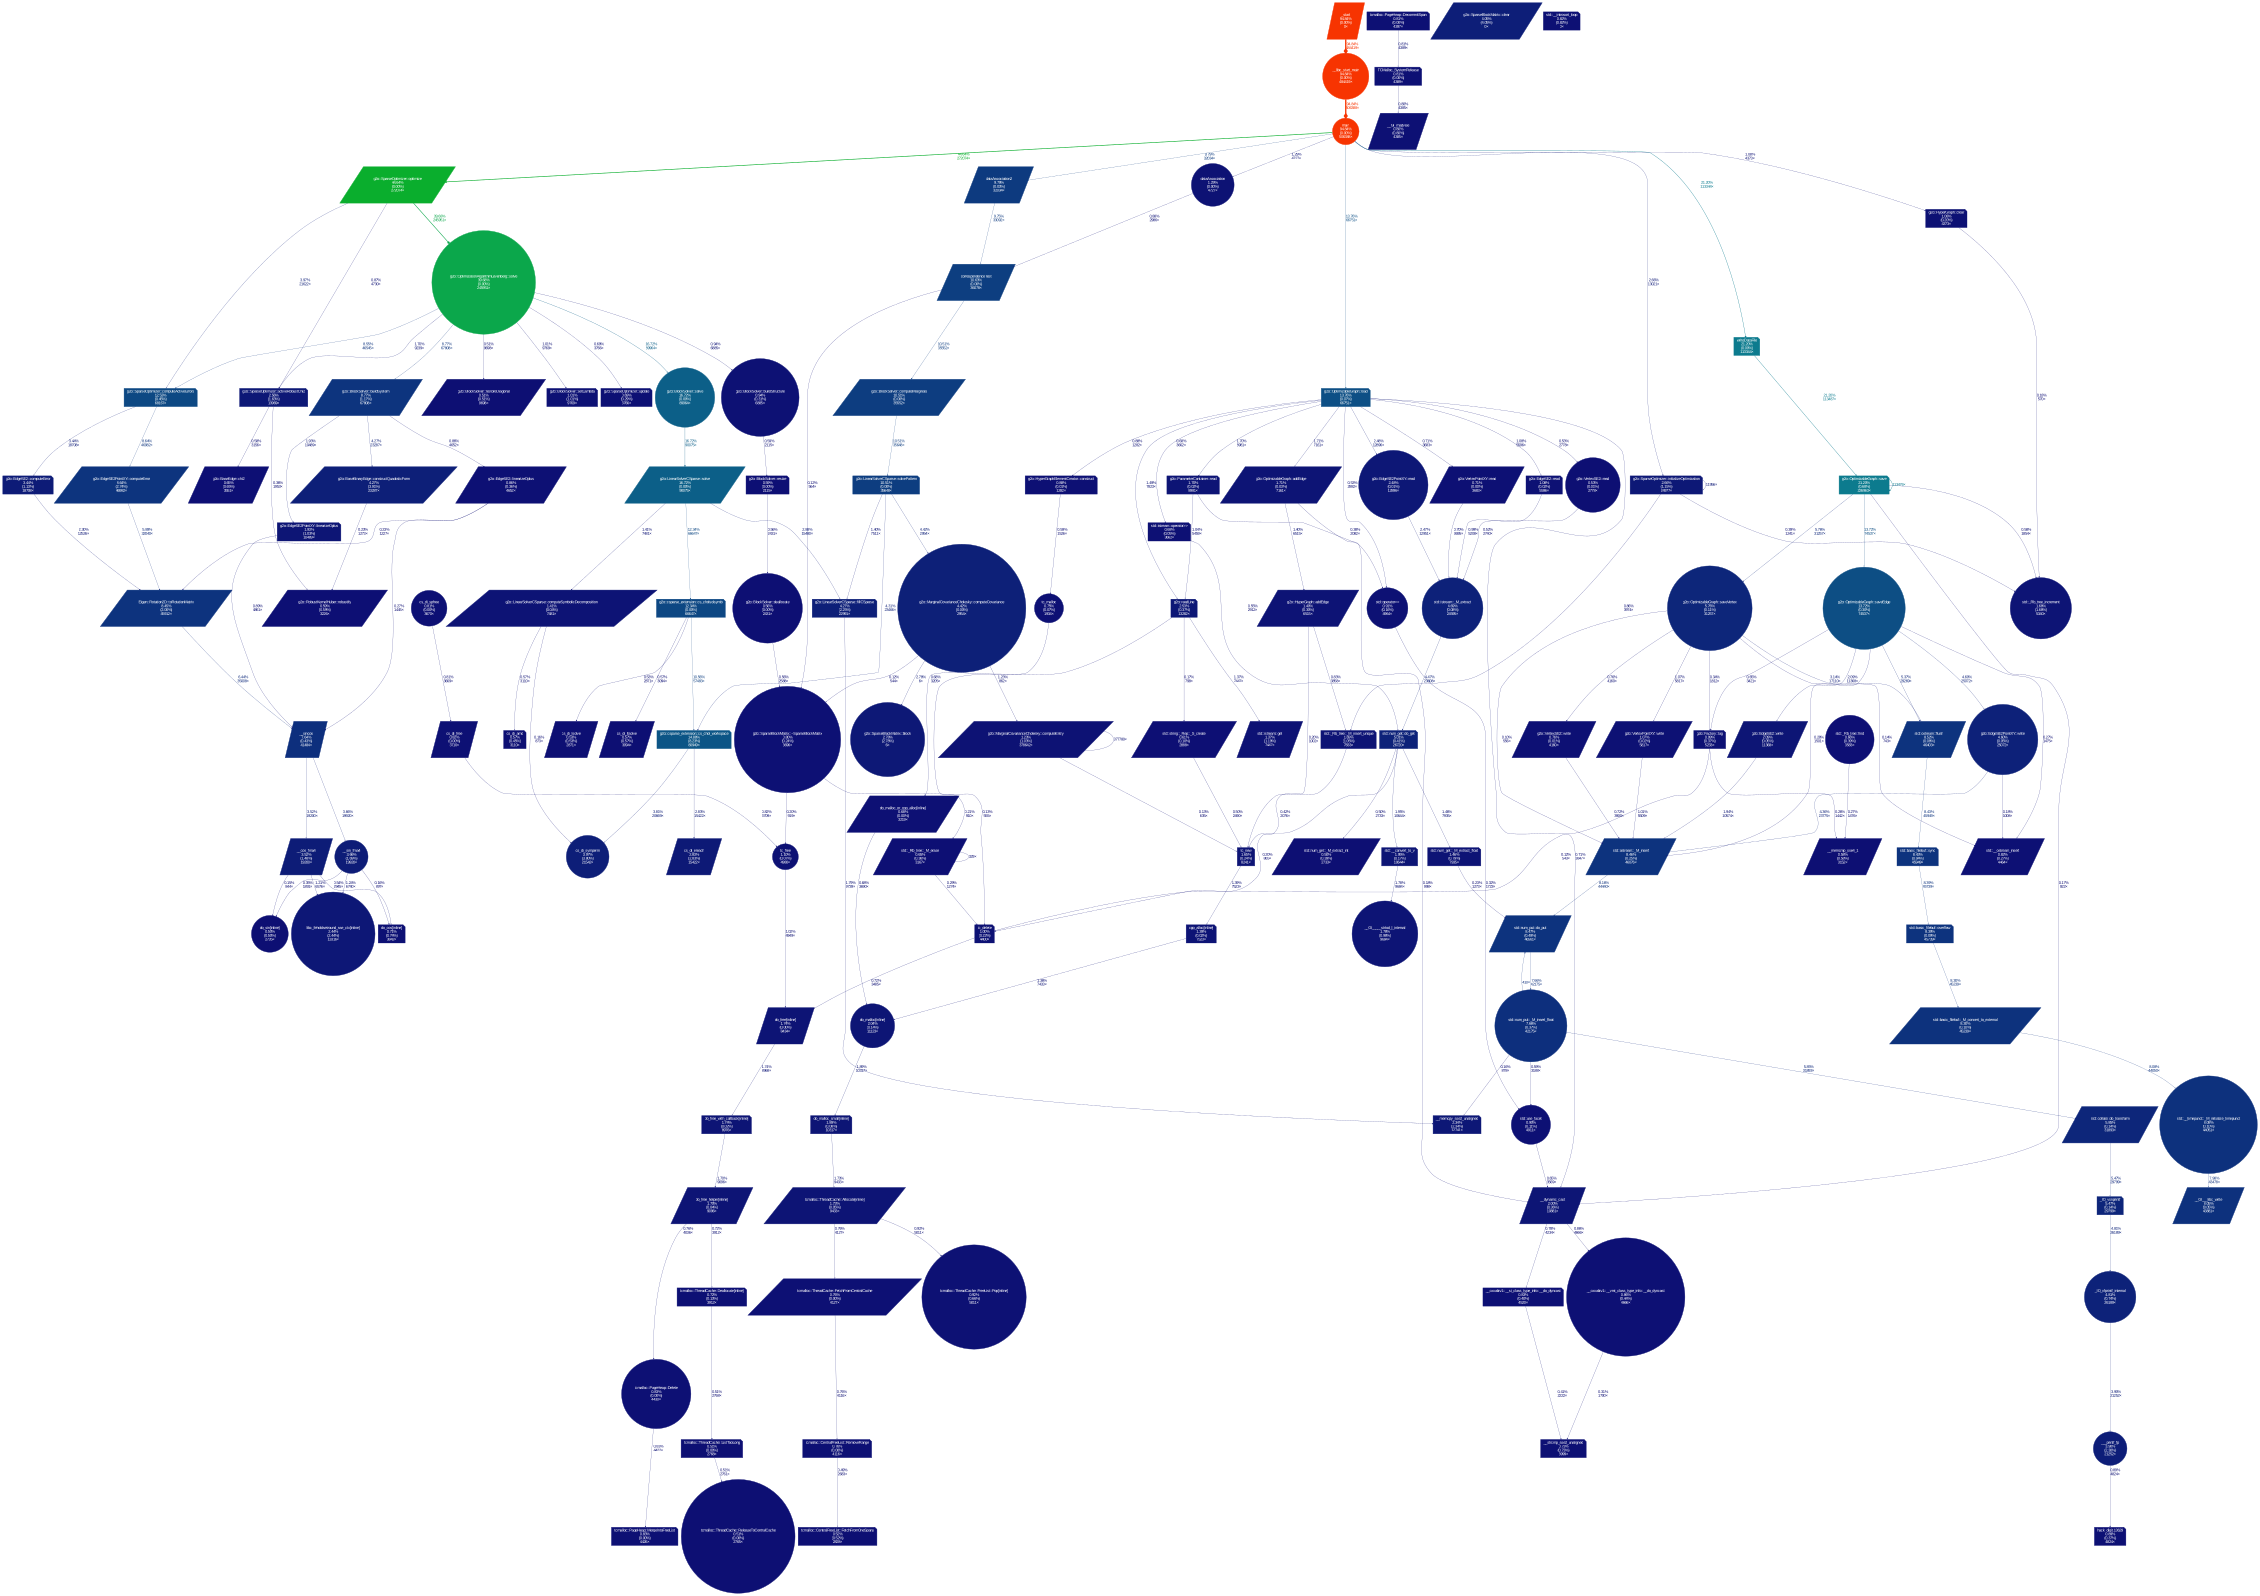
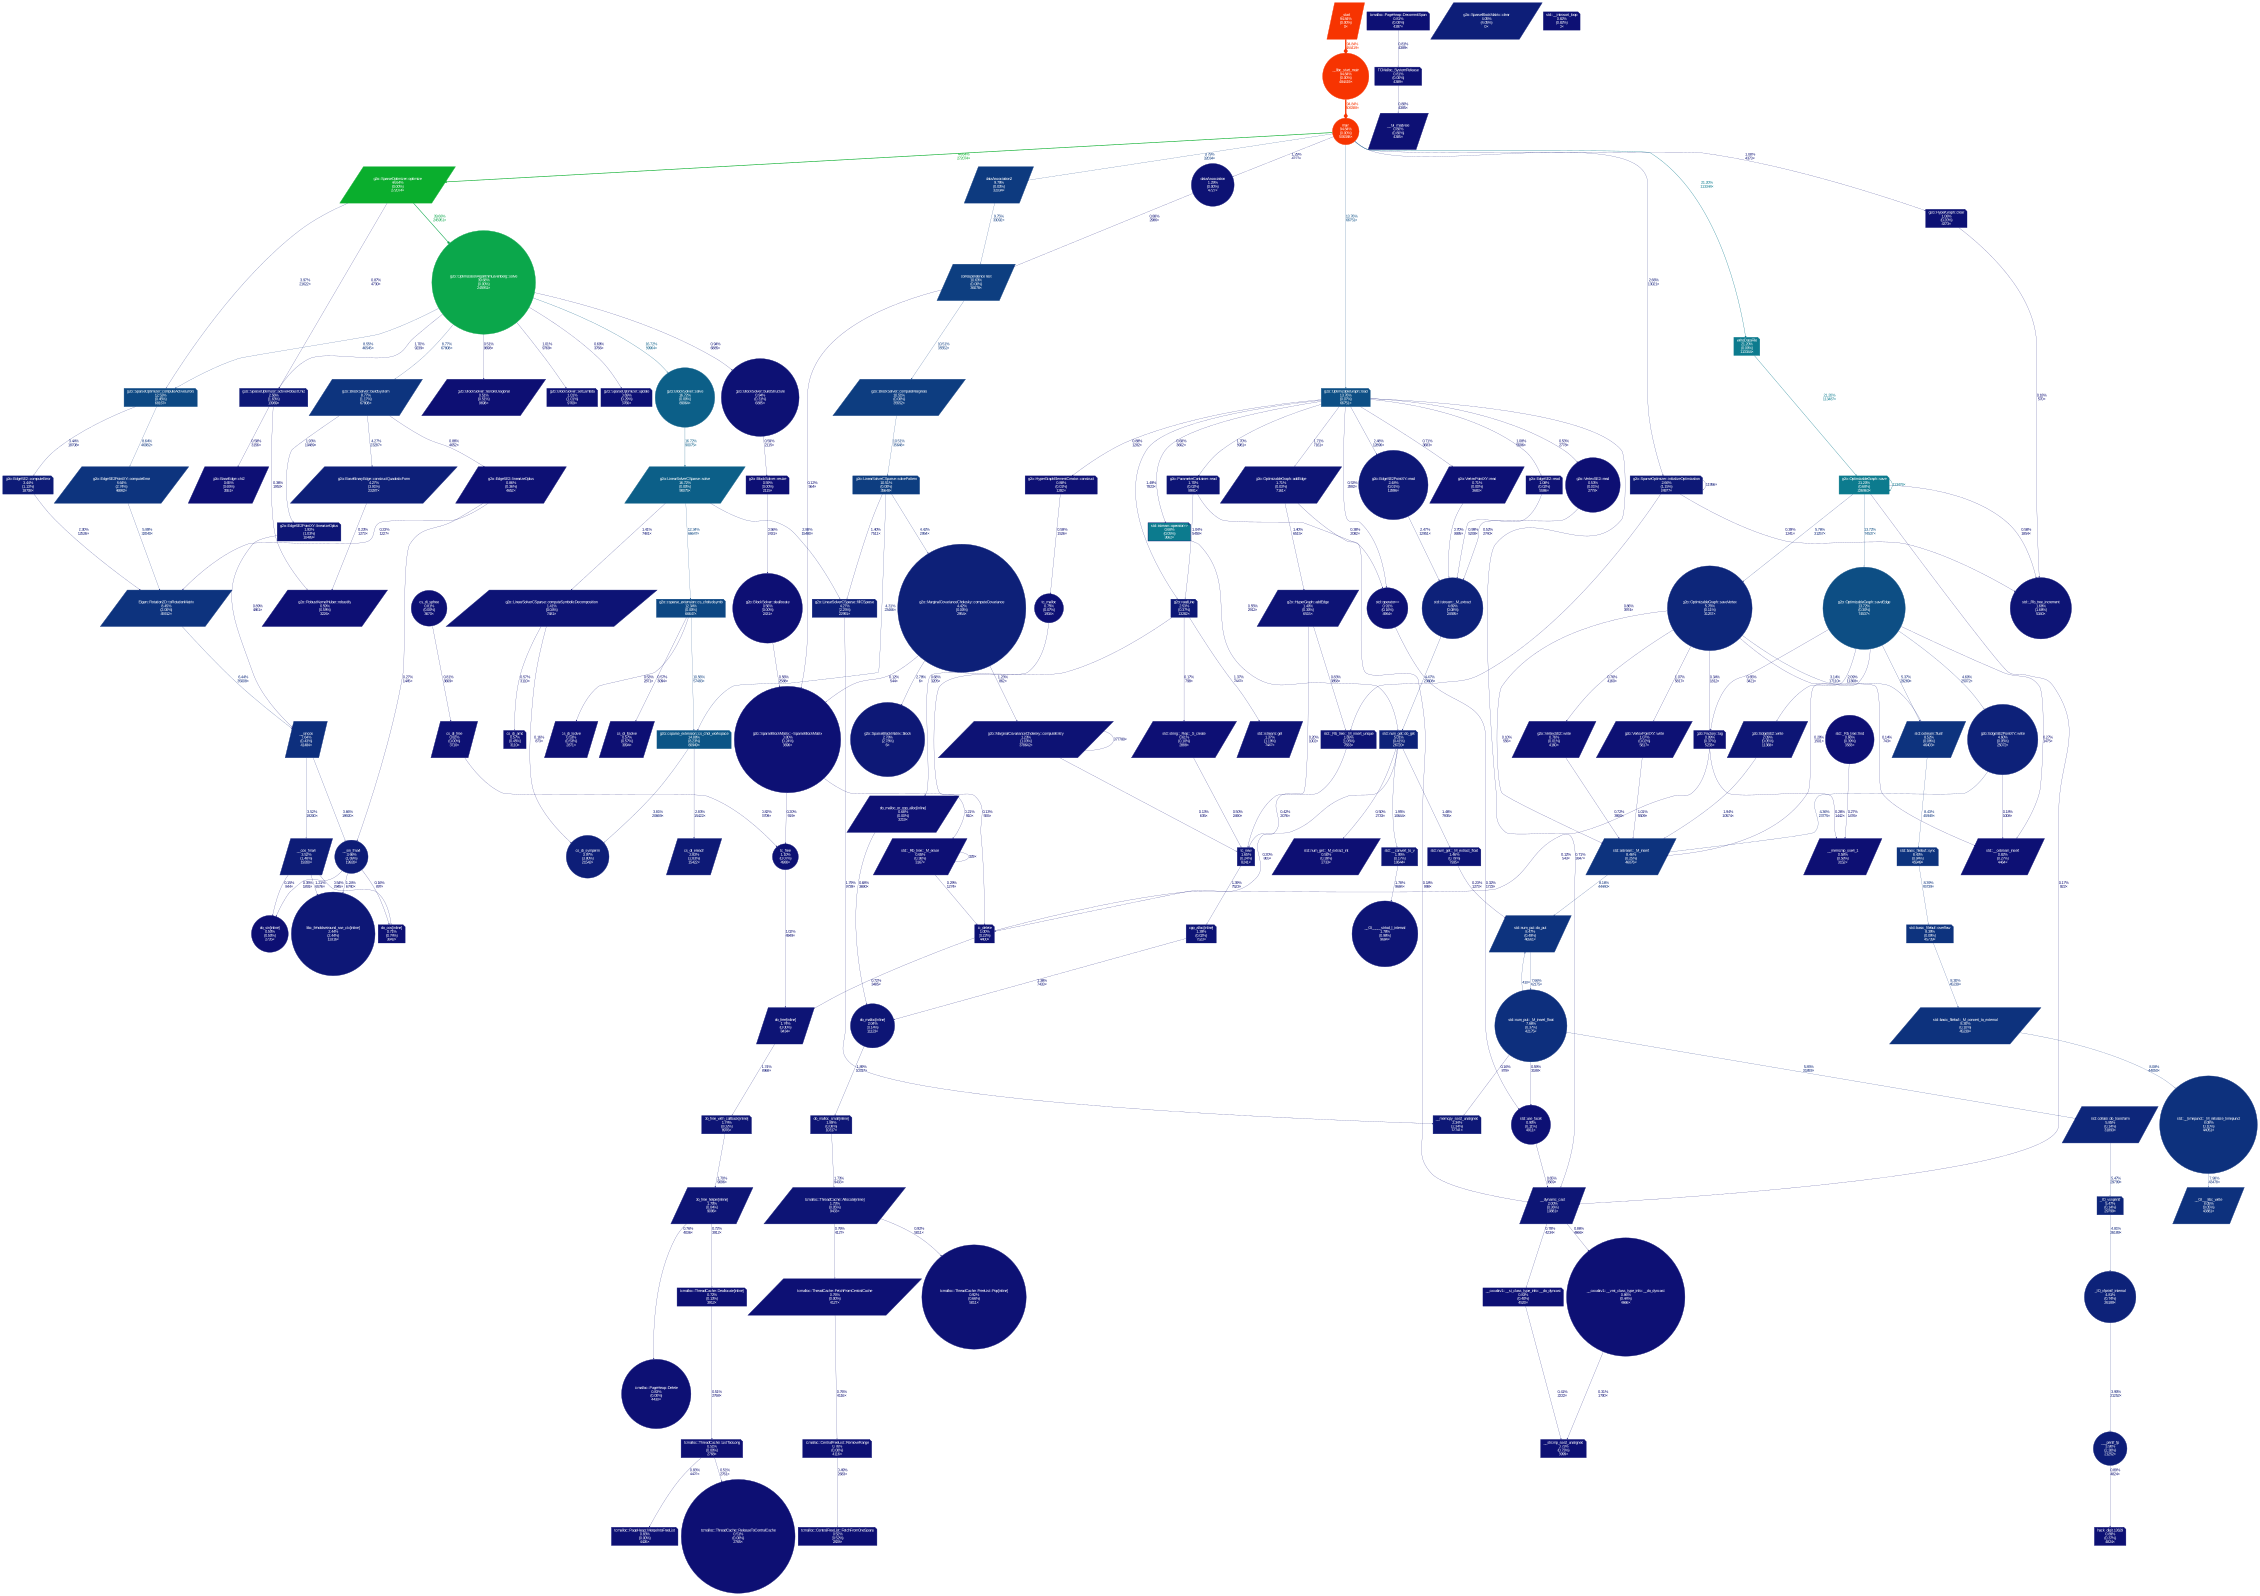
node "std::istream::operator>> 0.68% (0.05%) 3662×": fillcolor #0d1074 -> #0c7b8e
edge "g2o::EdgeSE2::linearizeOplus 0.86% (0.36%) 4652×" -> "__sincos 7.64% (0.43%) 41484×": now "g2o::EdgeSE2::linearizeOplus 0.86% (0.36%) 4652×" -> "__sin_fma4 3.66% (1.69%) 19920×"
edge "tcmalloc::PageHeap::Delete 0.83% (0.00%) 4430×" -> "tcmalloc::PageHeap::MergeIntoFreeList 0.83% (0.00%) 4426×": now "tcmalloc::ThreadCache::ListTooLong 0.51% (0.00%) 2768×" -> "tcmalloc::PageHeap::MergeIntoFreeList 0.83% (0.00%) 4426×"
